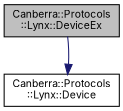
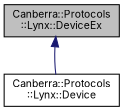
edge "Canberra::Protocols ::Lynx::DeviceEx" -> "Canberra::Protocols ::Lynx::Device": reversed
